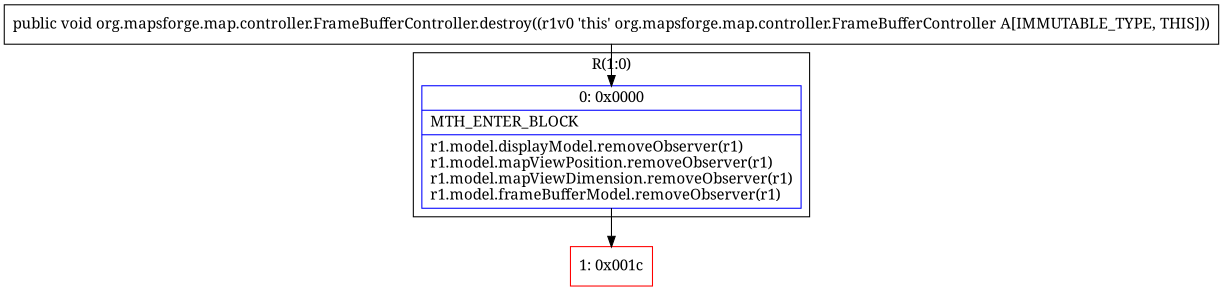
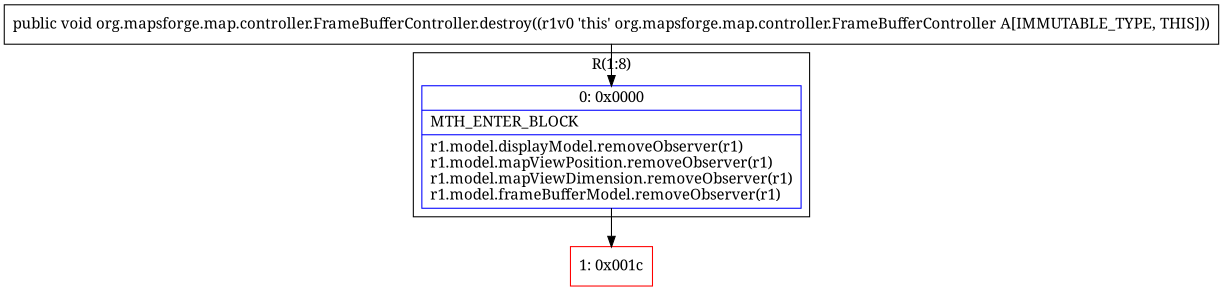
cluster "R(1:0)": label "R(1:0)" -> "R(1:8)"
